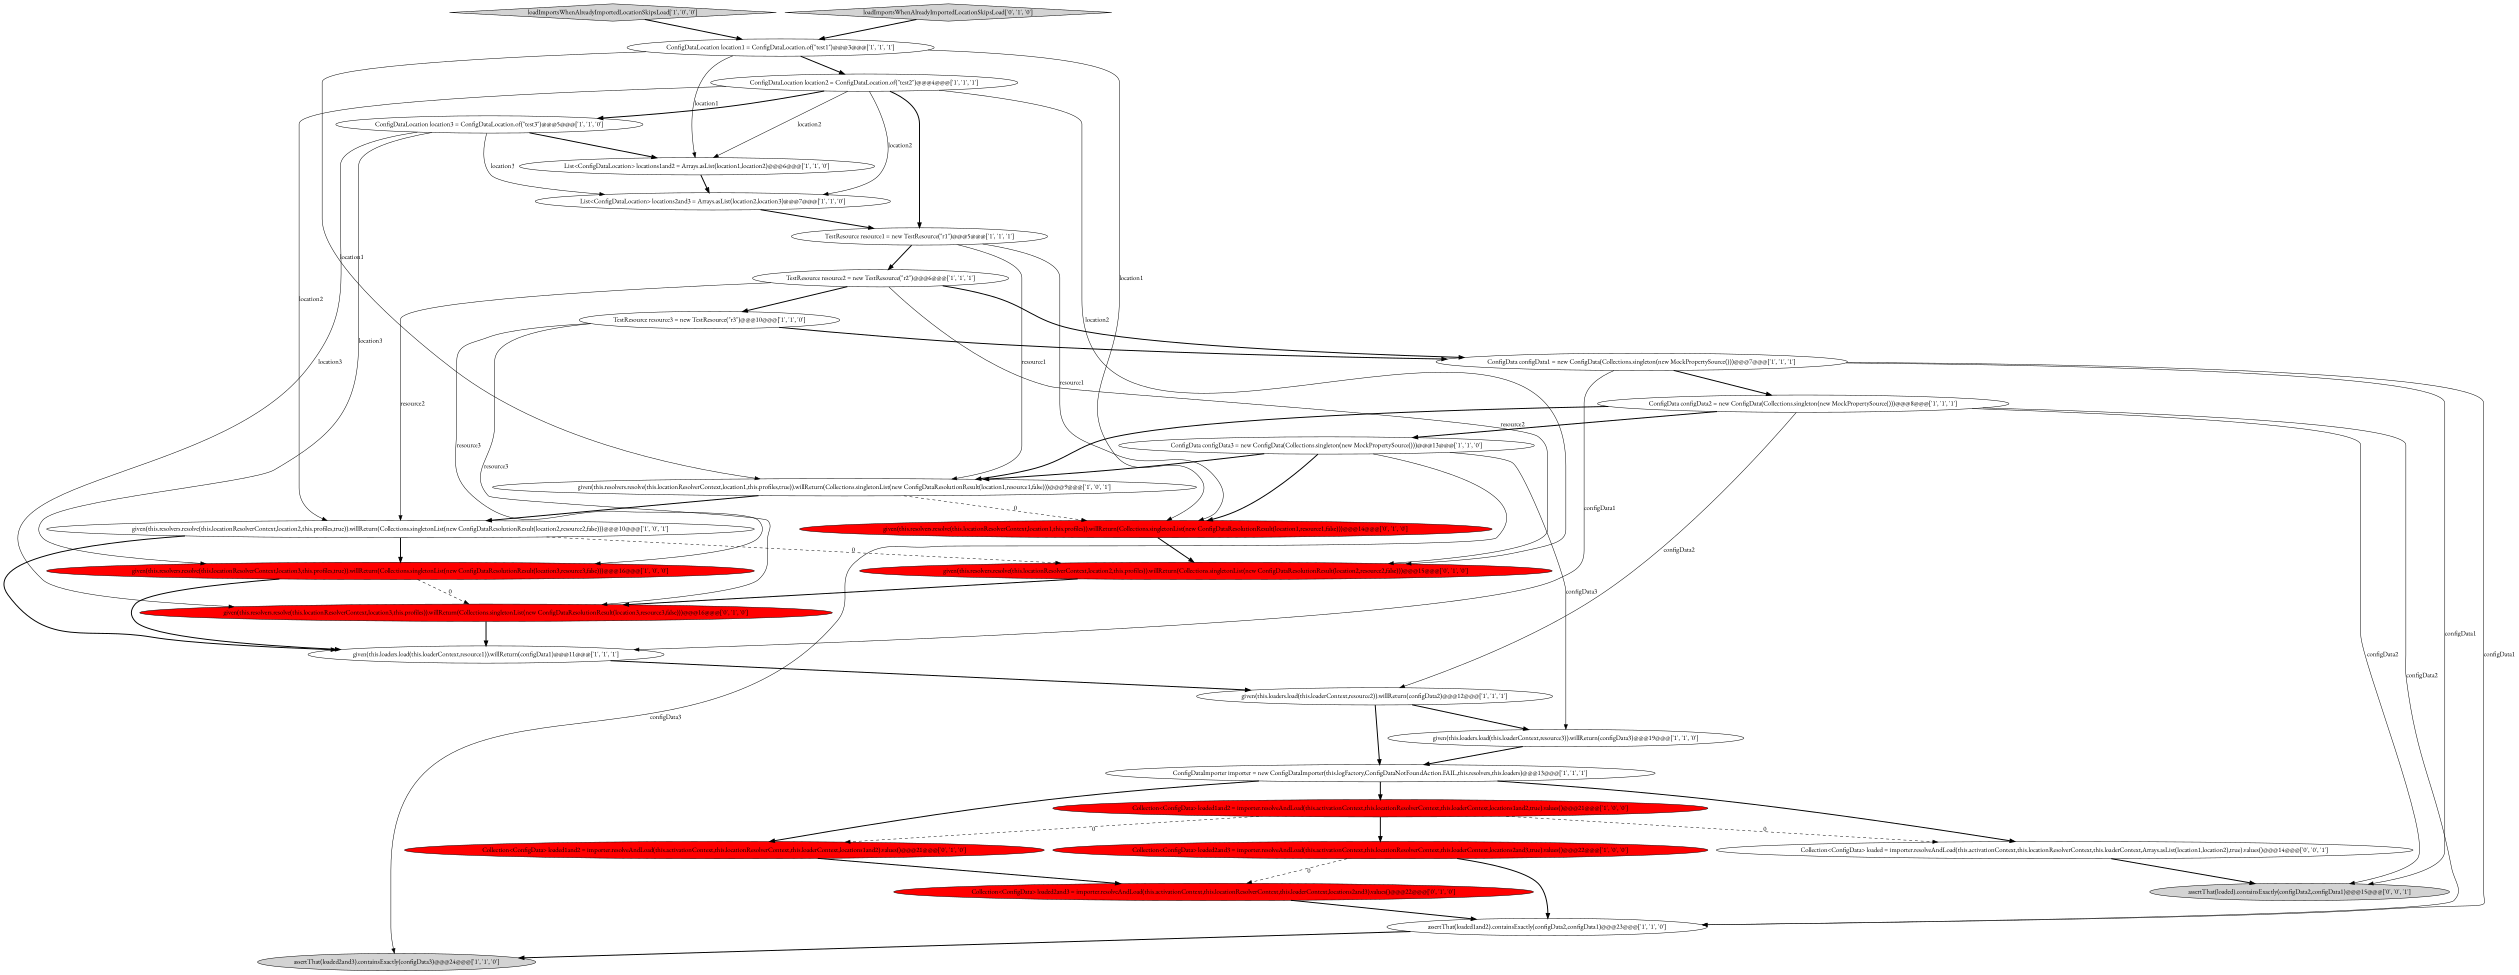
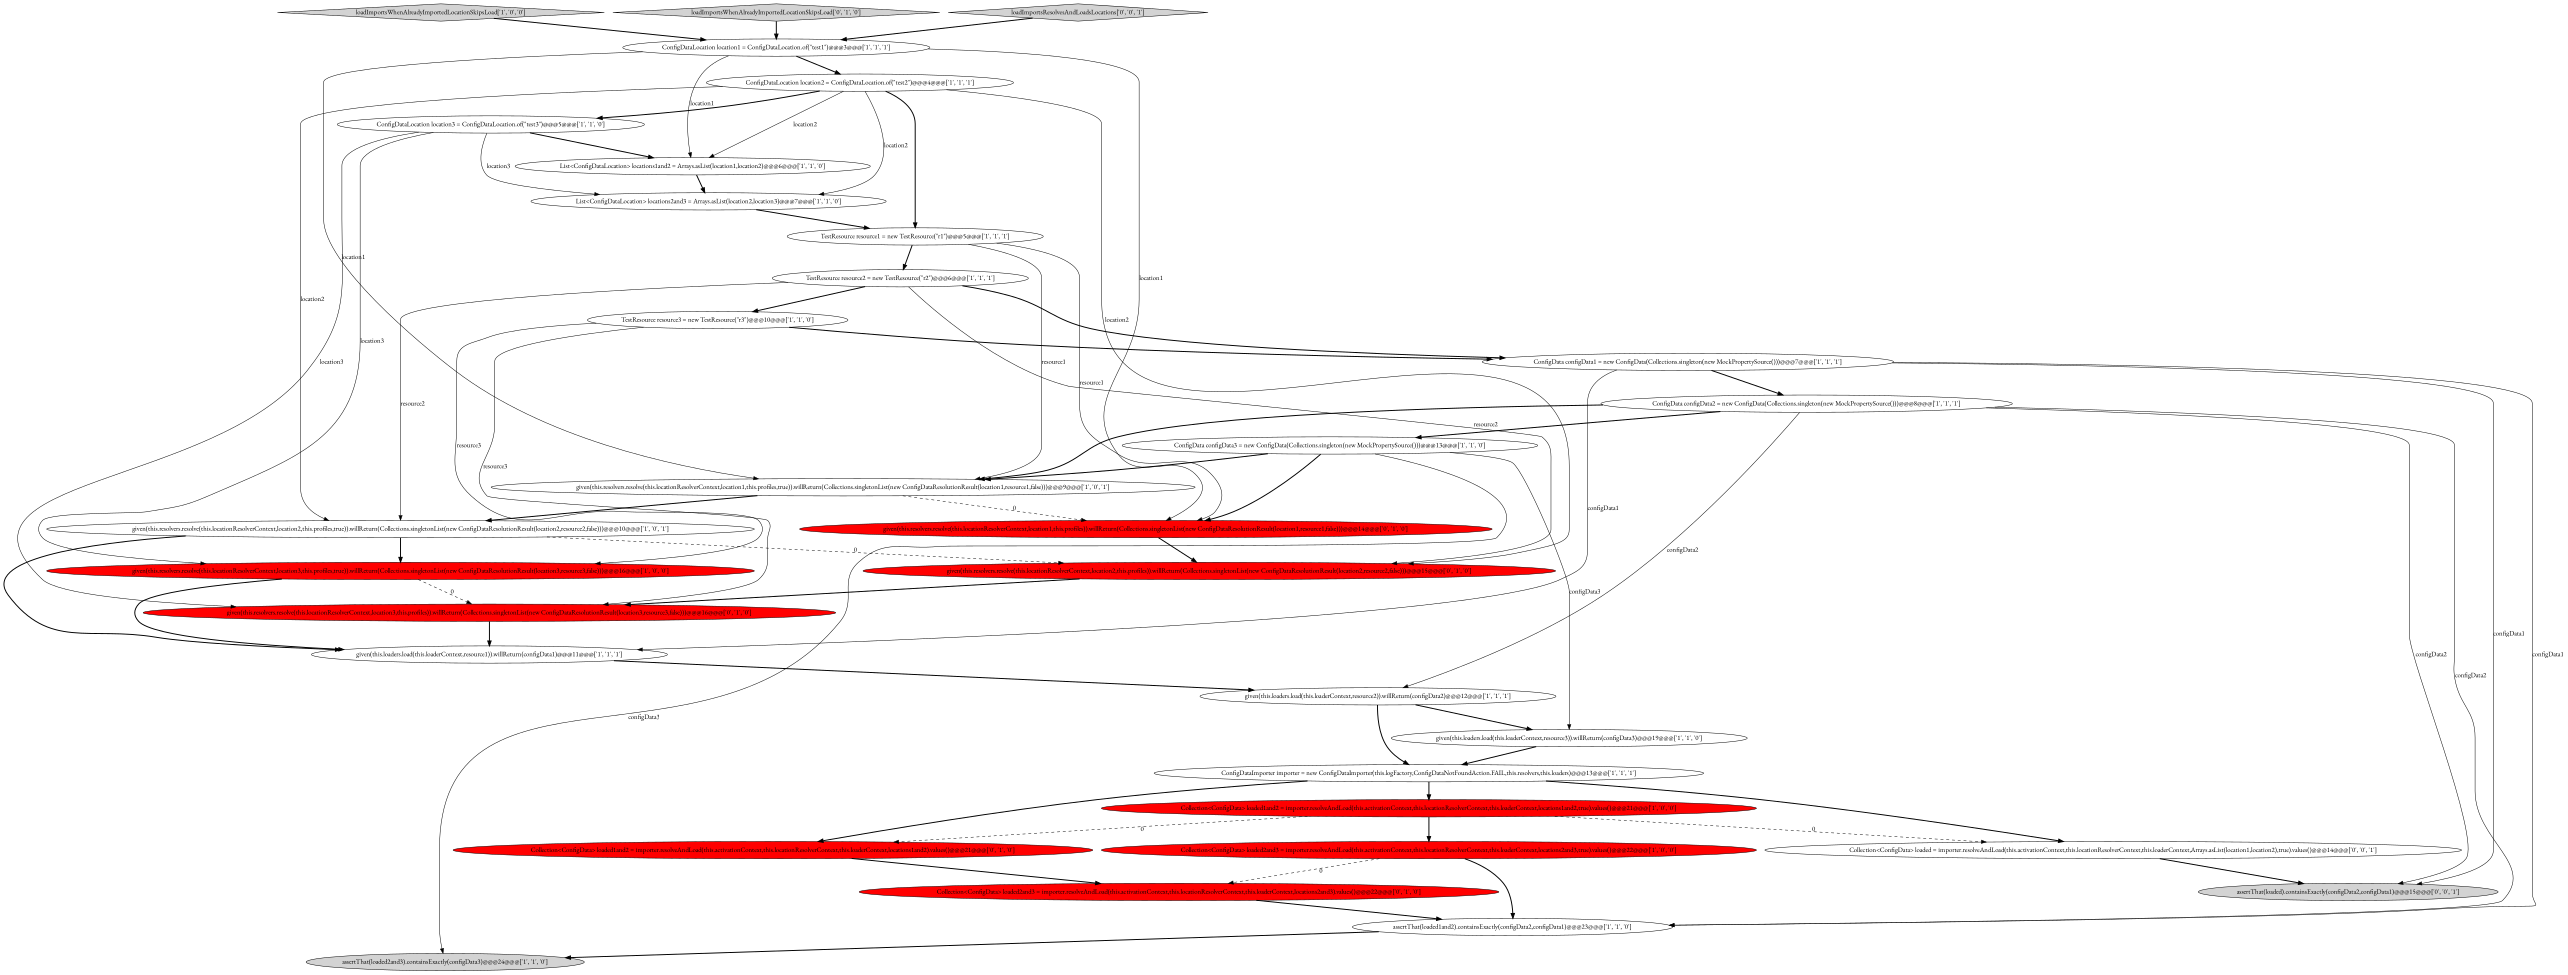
node "loadImportsResolvesAndLoadsLocations['0', '0', '1']": added
